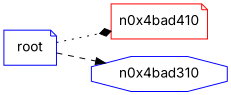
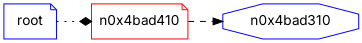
edge "root" -> "n0x4bad310": now "n0x4bad410" -> "n0x4bad310"
